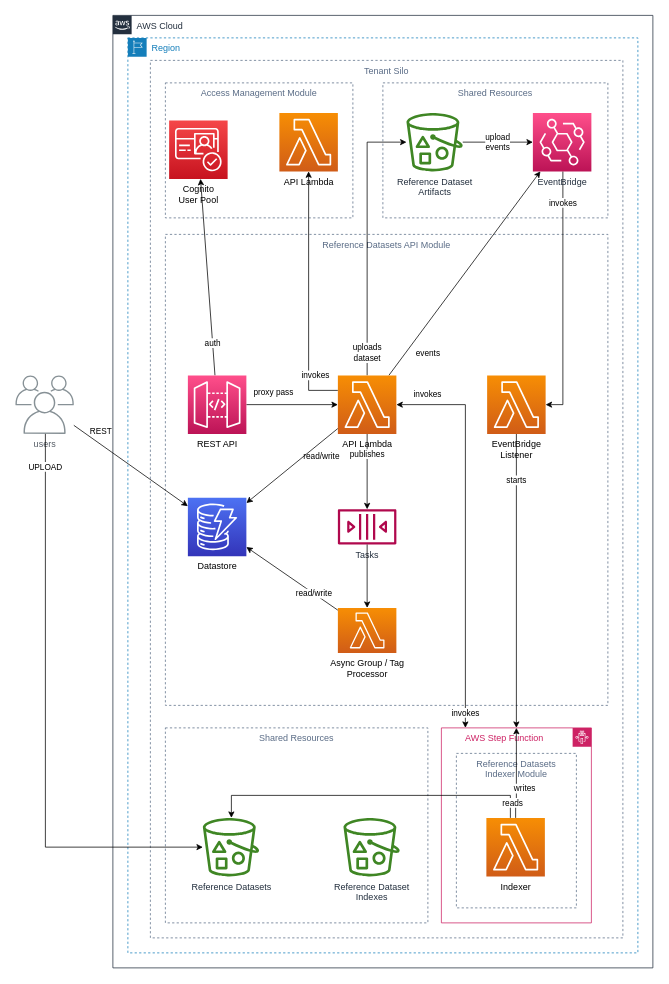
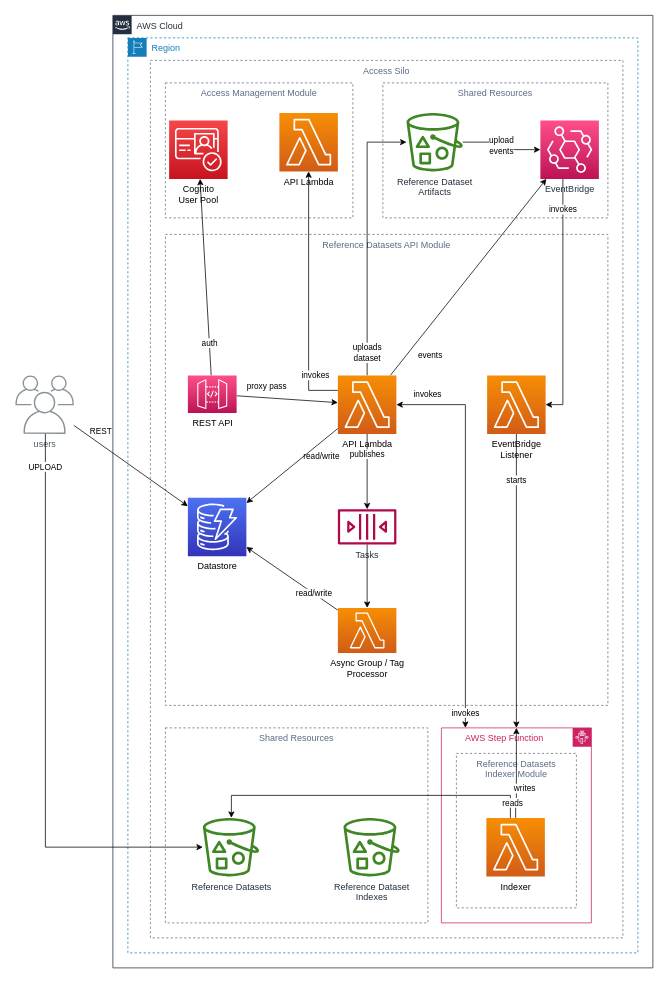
node "Tenant Silo": label "Tenant Silo" -> "Access Silo"
node "EventBridge": moved (562, 142) -> (570, 150)
node "REST API": size 59x59 -> 49x38
